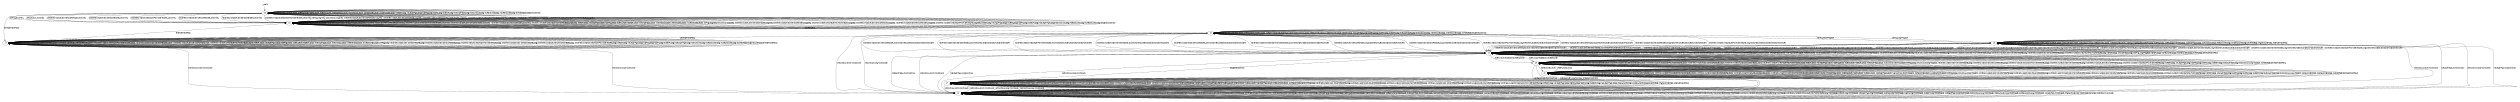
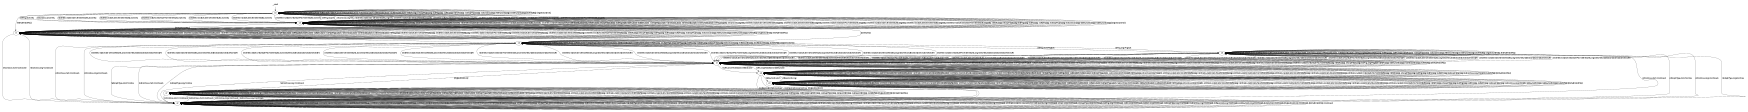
edge "s4" -> "s1": reversed
